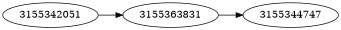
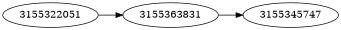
node "3155342051": label "3155342051" -> "3155322051"
node "3155344747": label "3155344747" -> "3155345747"
